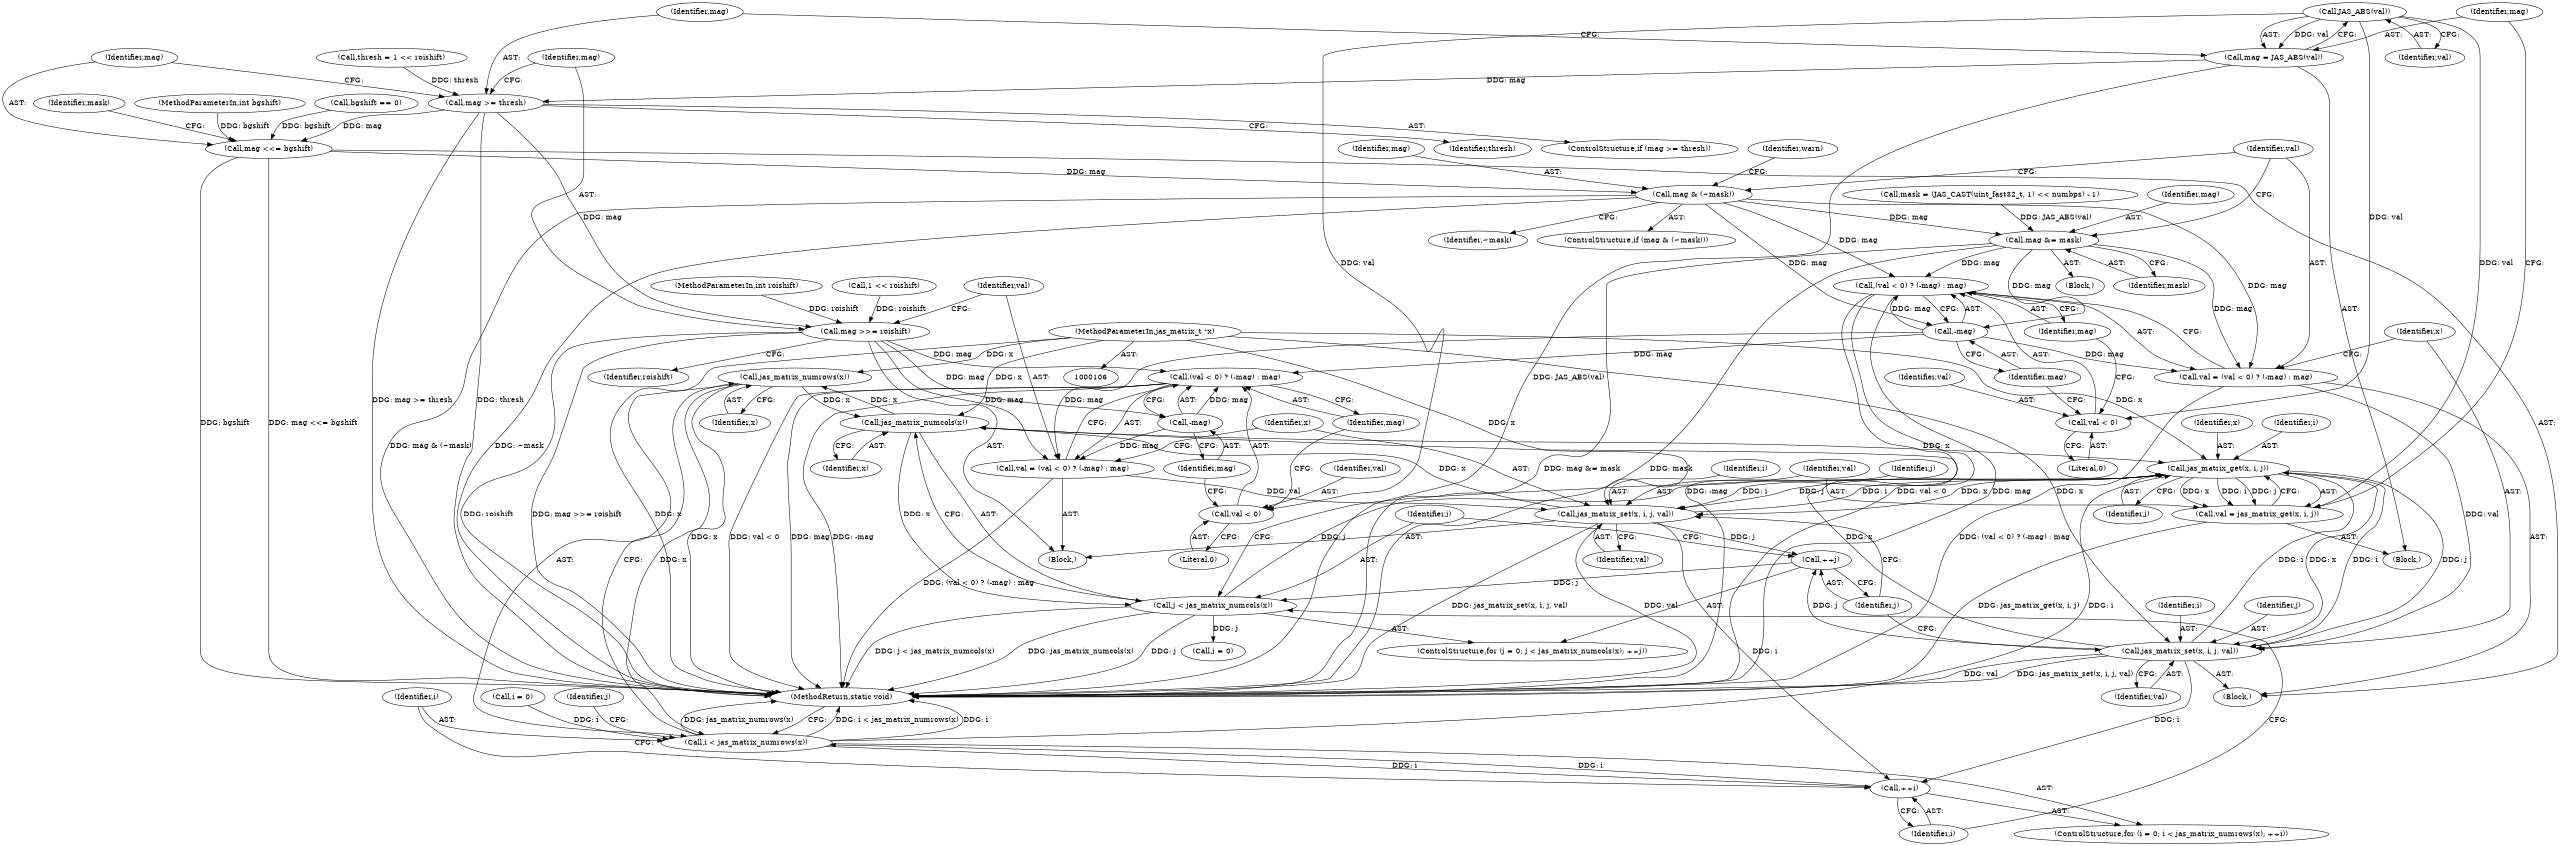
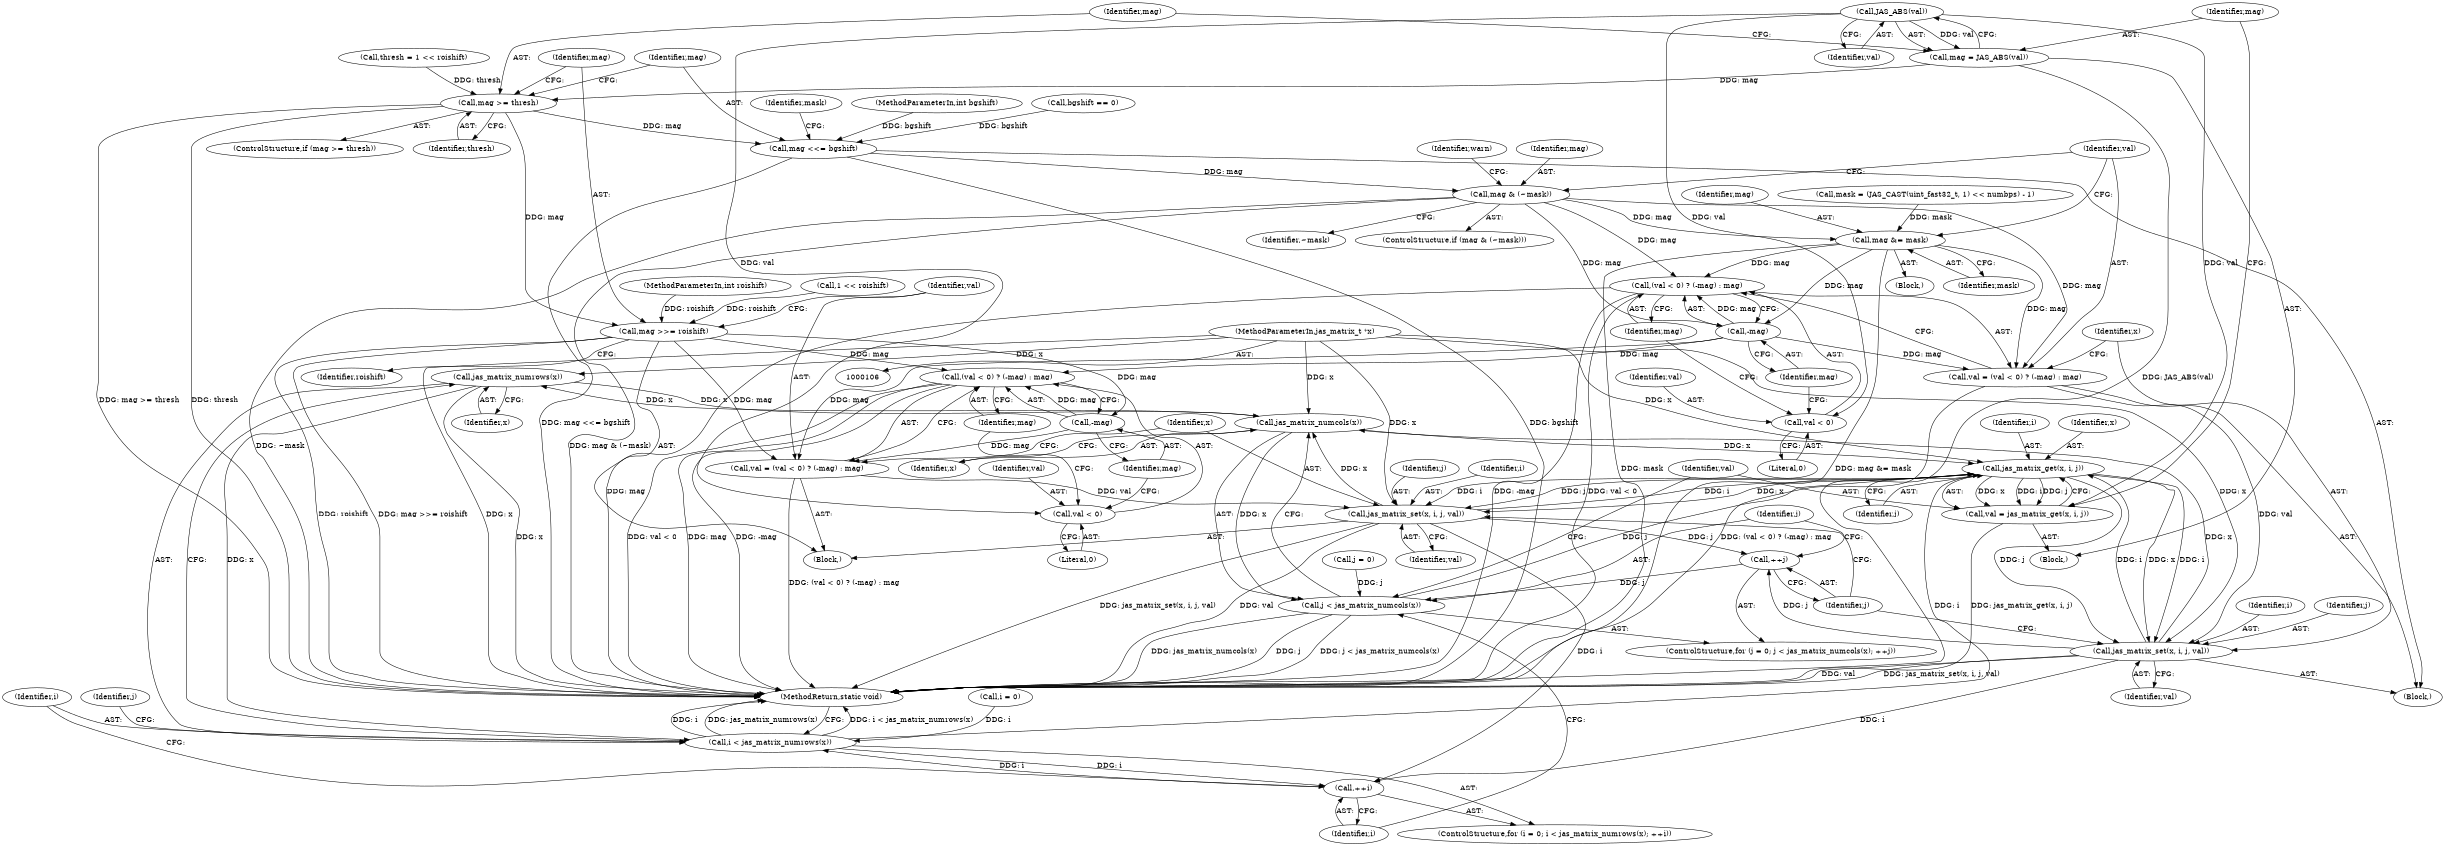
edge "(Identifier,thresh)" -> "(Call,mag >= thresh)": added, label "AST:"
edge "(Call,mask = (JAS_CAST(uint_fast32_t, 1) << numbps) - 1)" -> "(Call,mag &= mask)": label "DDG: JAS_ABS(val)" -> "DDG: mask"
edge "(Call,j < jas_matrix_numcols(x))" -> "(Call,j = 0)": reversed
